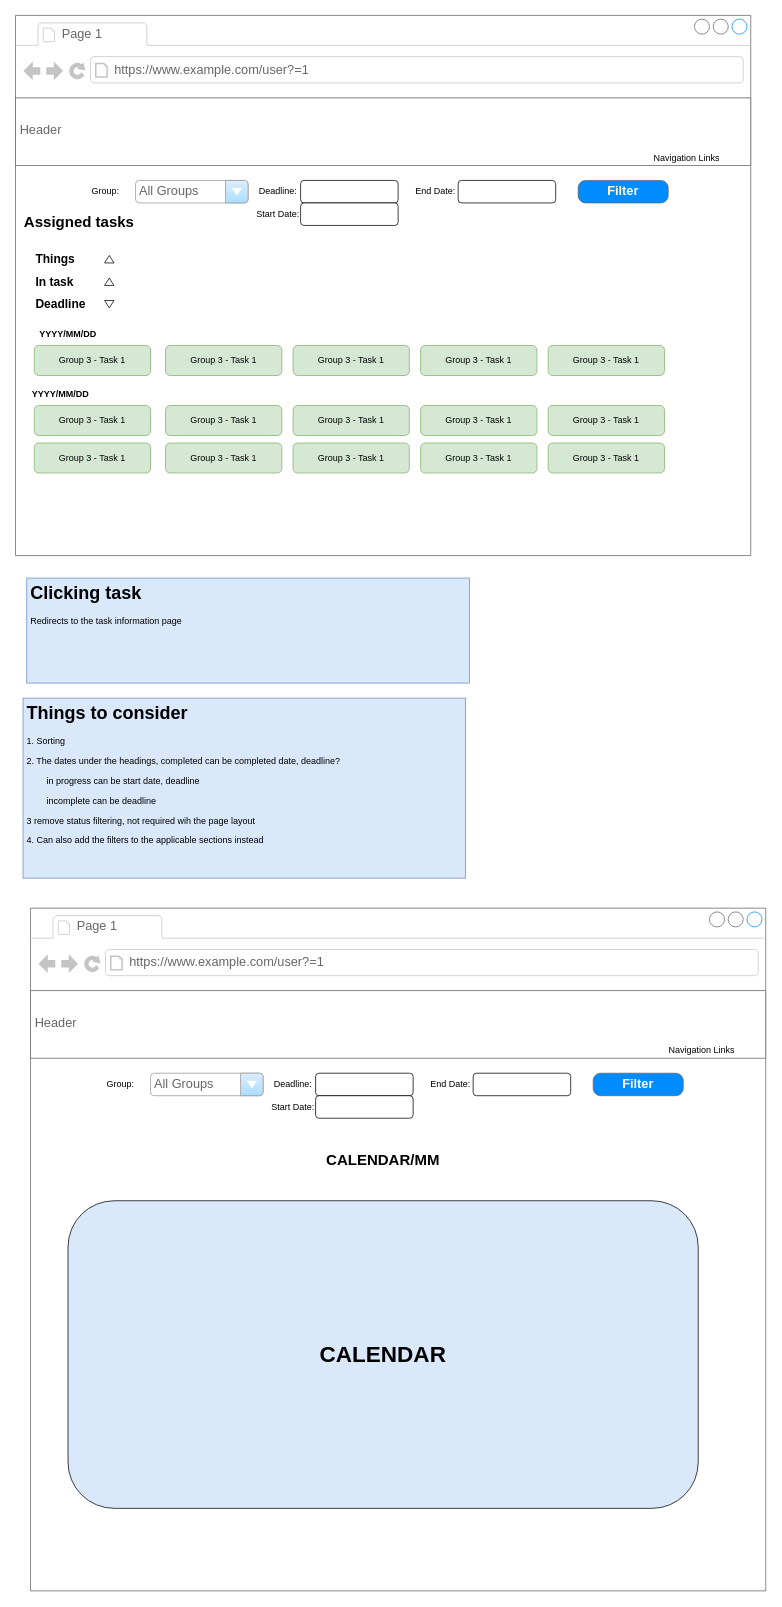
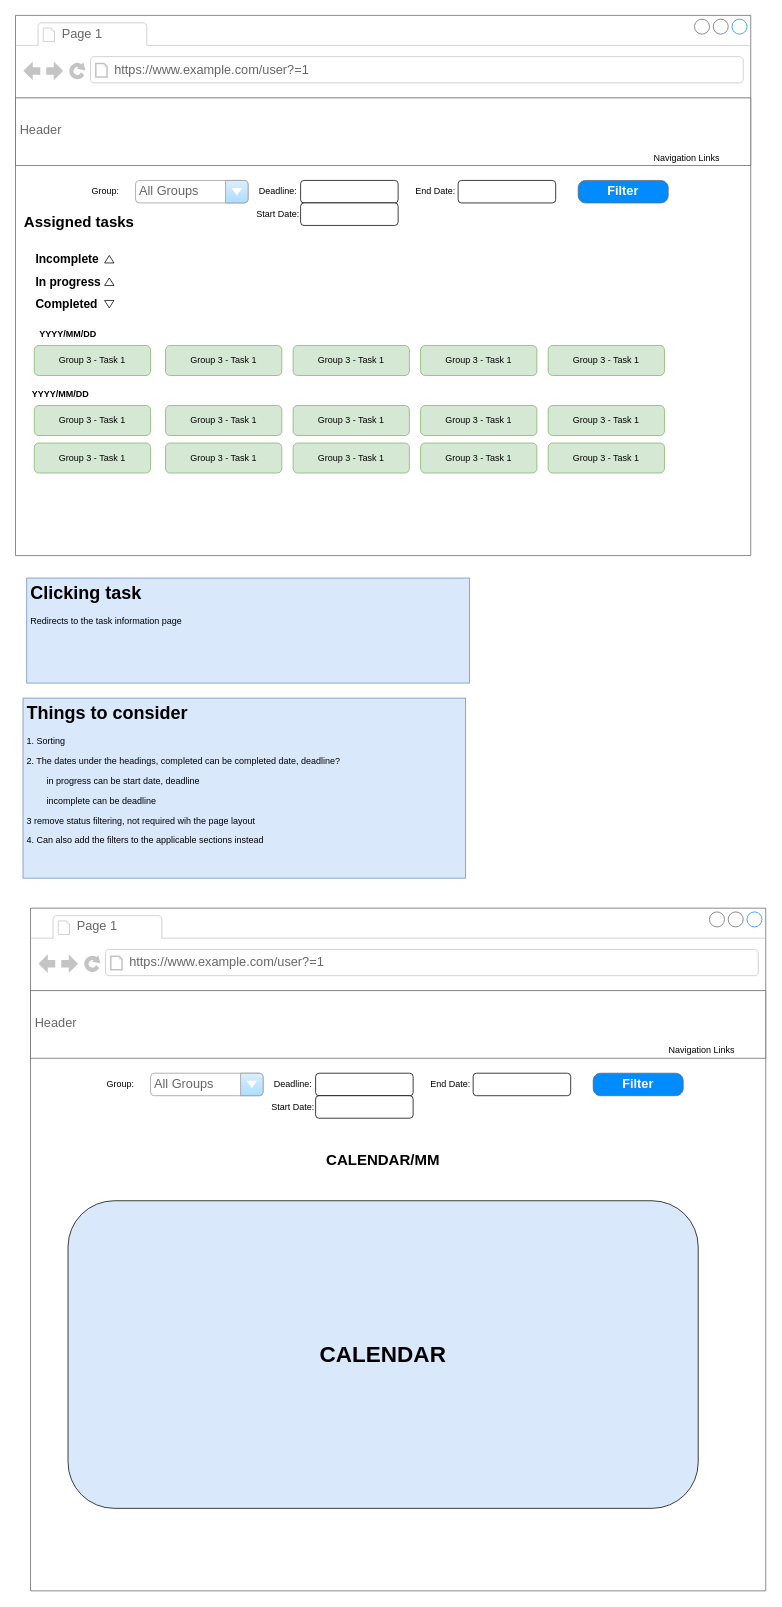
node "Things": label "Things" -> "Incomplete"
node "In task": label "In task" -> "In progress"
node "Deadline": label "Deadline" -> "Completed"
